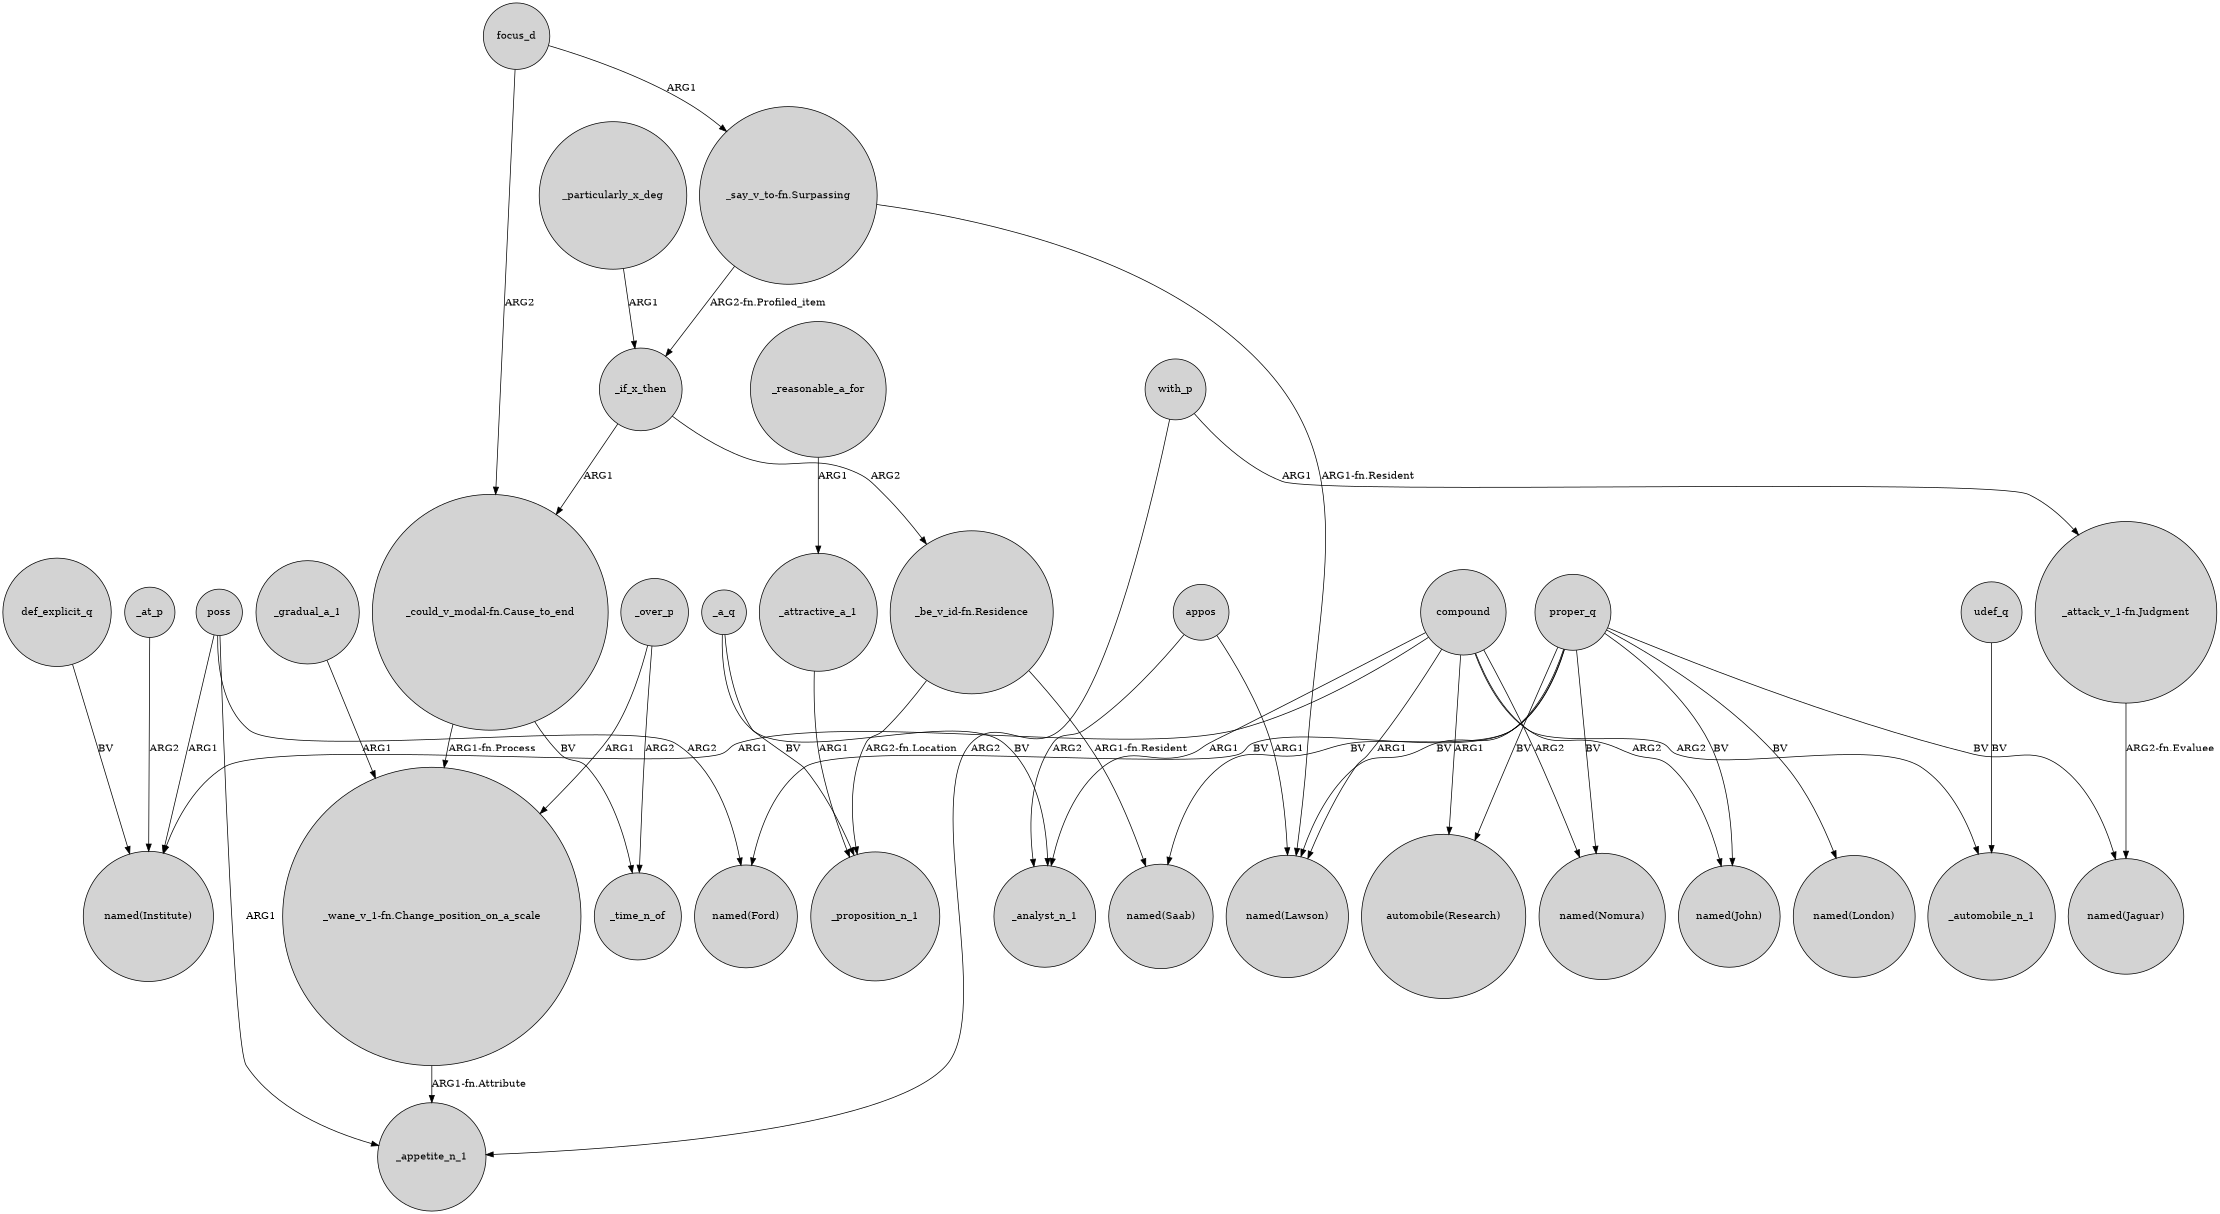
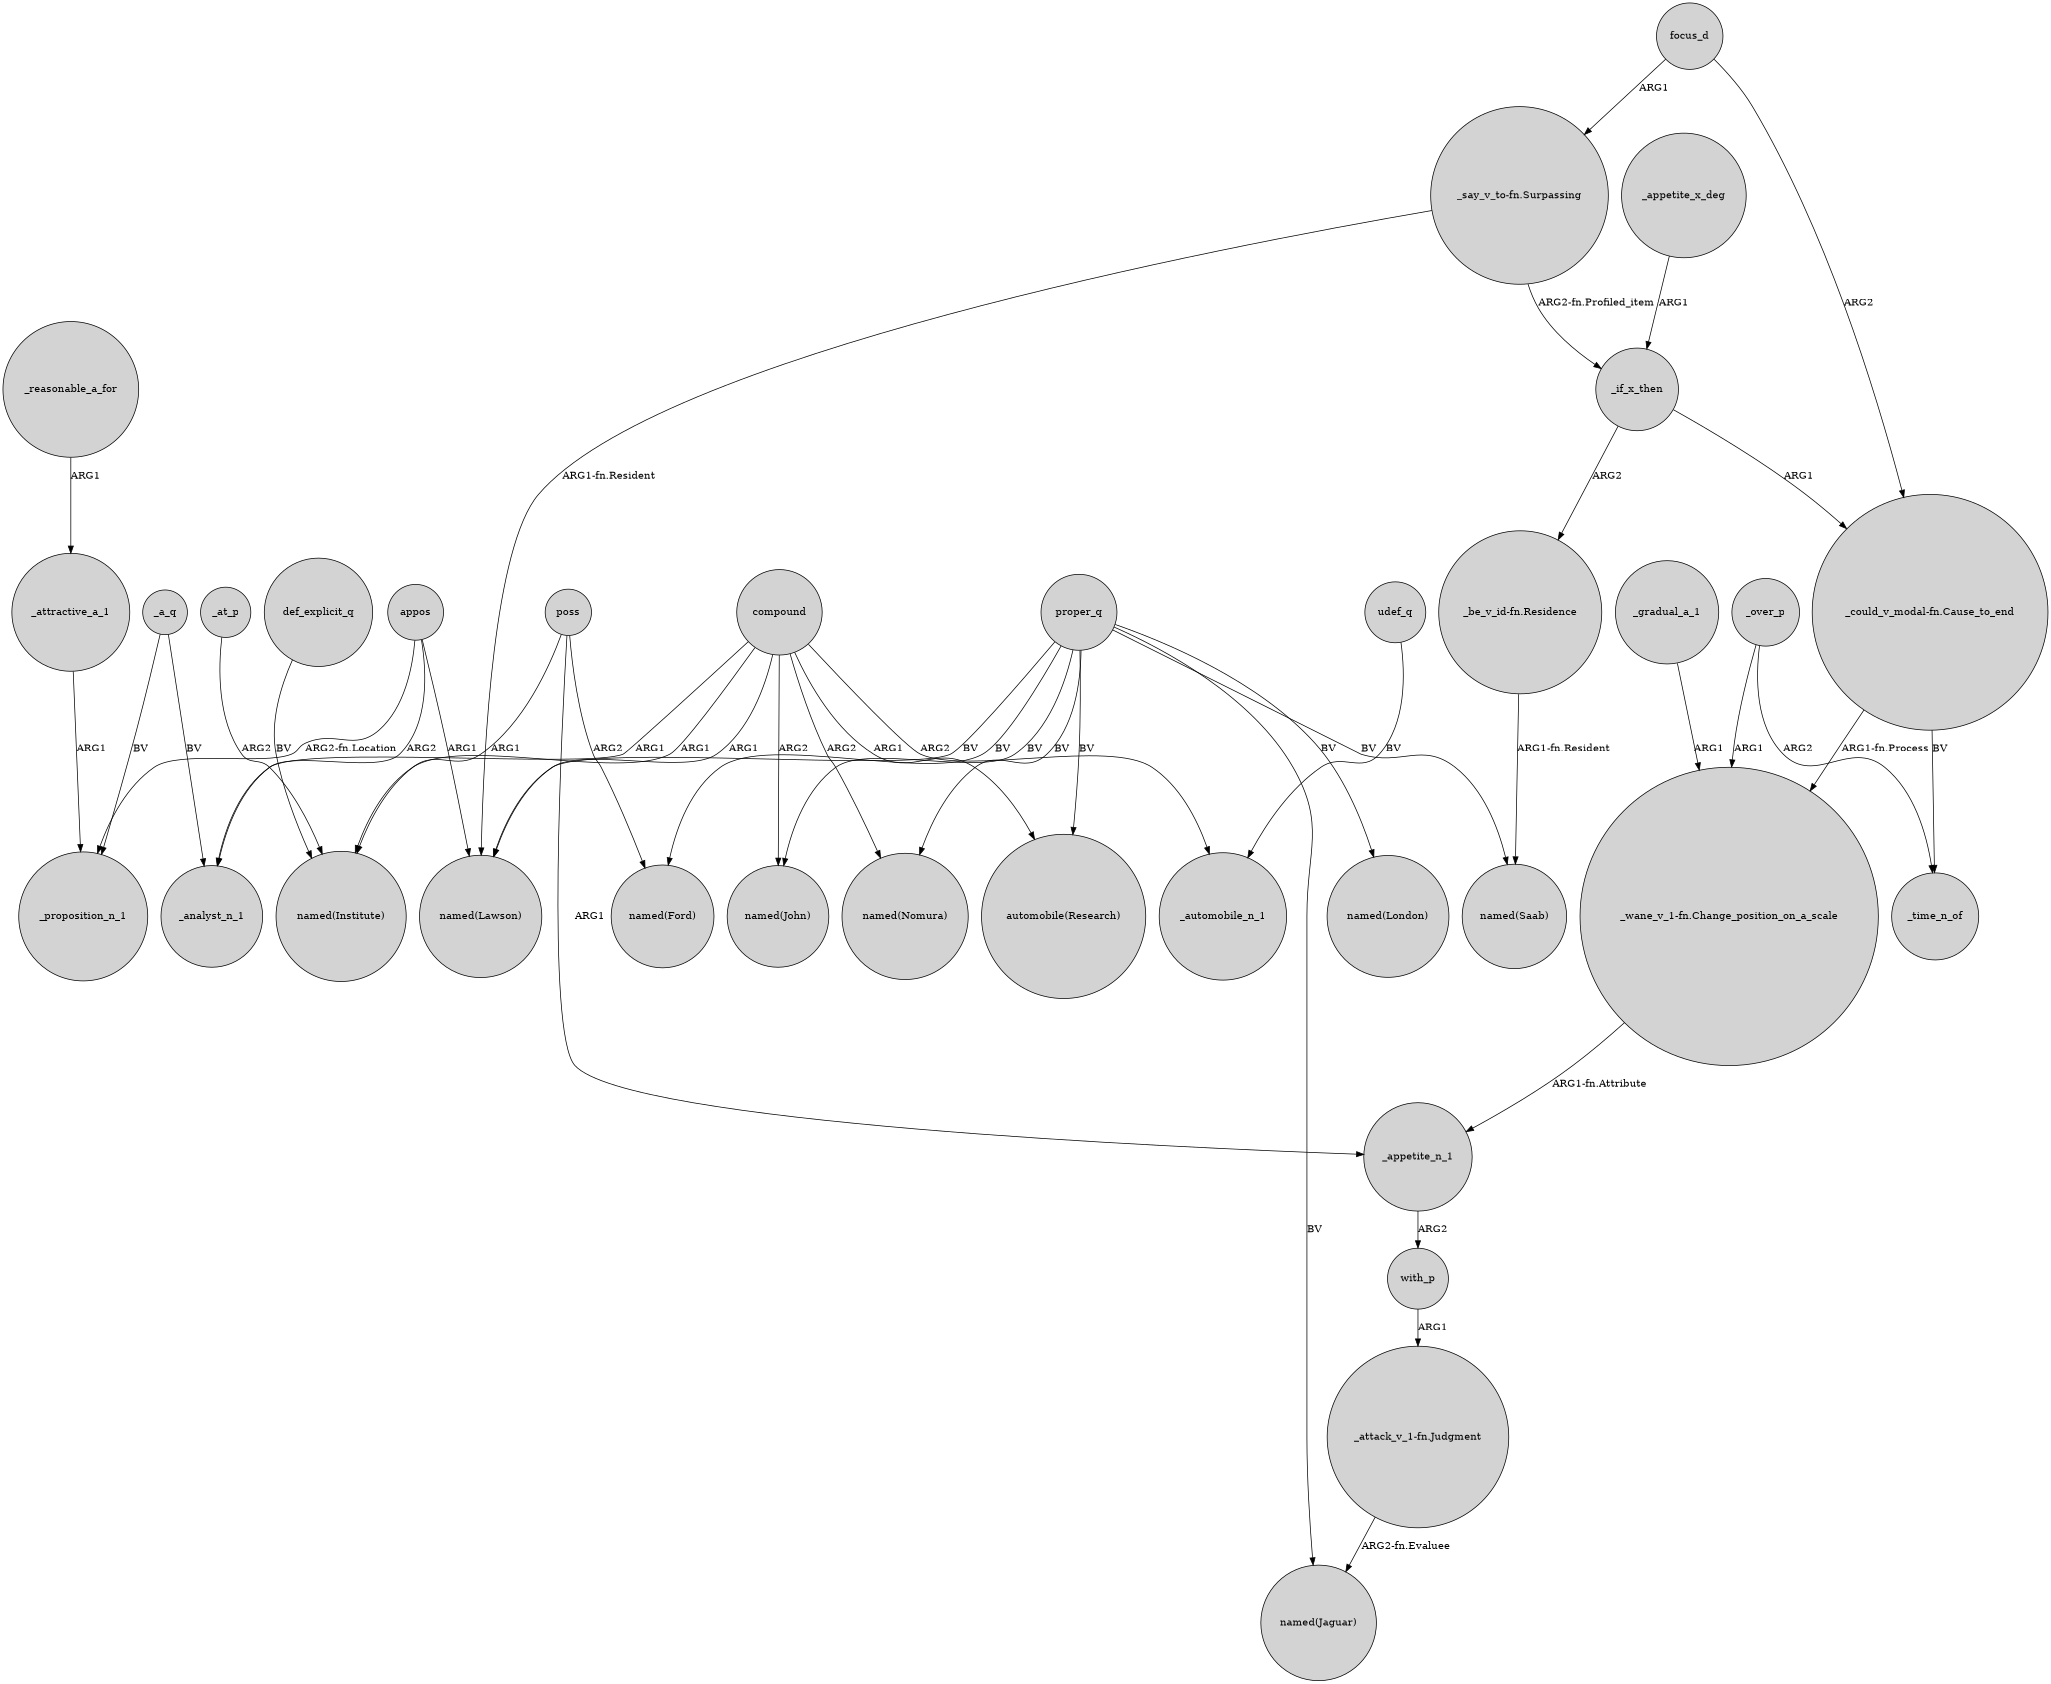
node "_particularly_x_deg": label "_particularly_x_deg" -> "_appetite_x_deg"
edge "_be_v_id-fn.Residence" -> "_proposition_n_1": now "appos" -> "_proposition_n_1"
edge "with_p" -> "_appetite_n_1": reversed
